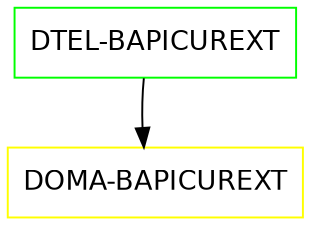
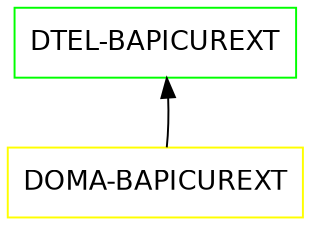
edge "DTEL-BAPICUREXT" -> "DOMA-BAPICUREXT": reversed
